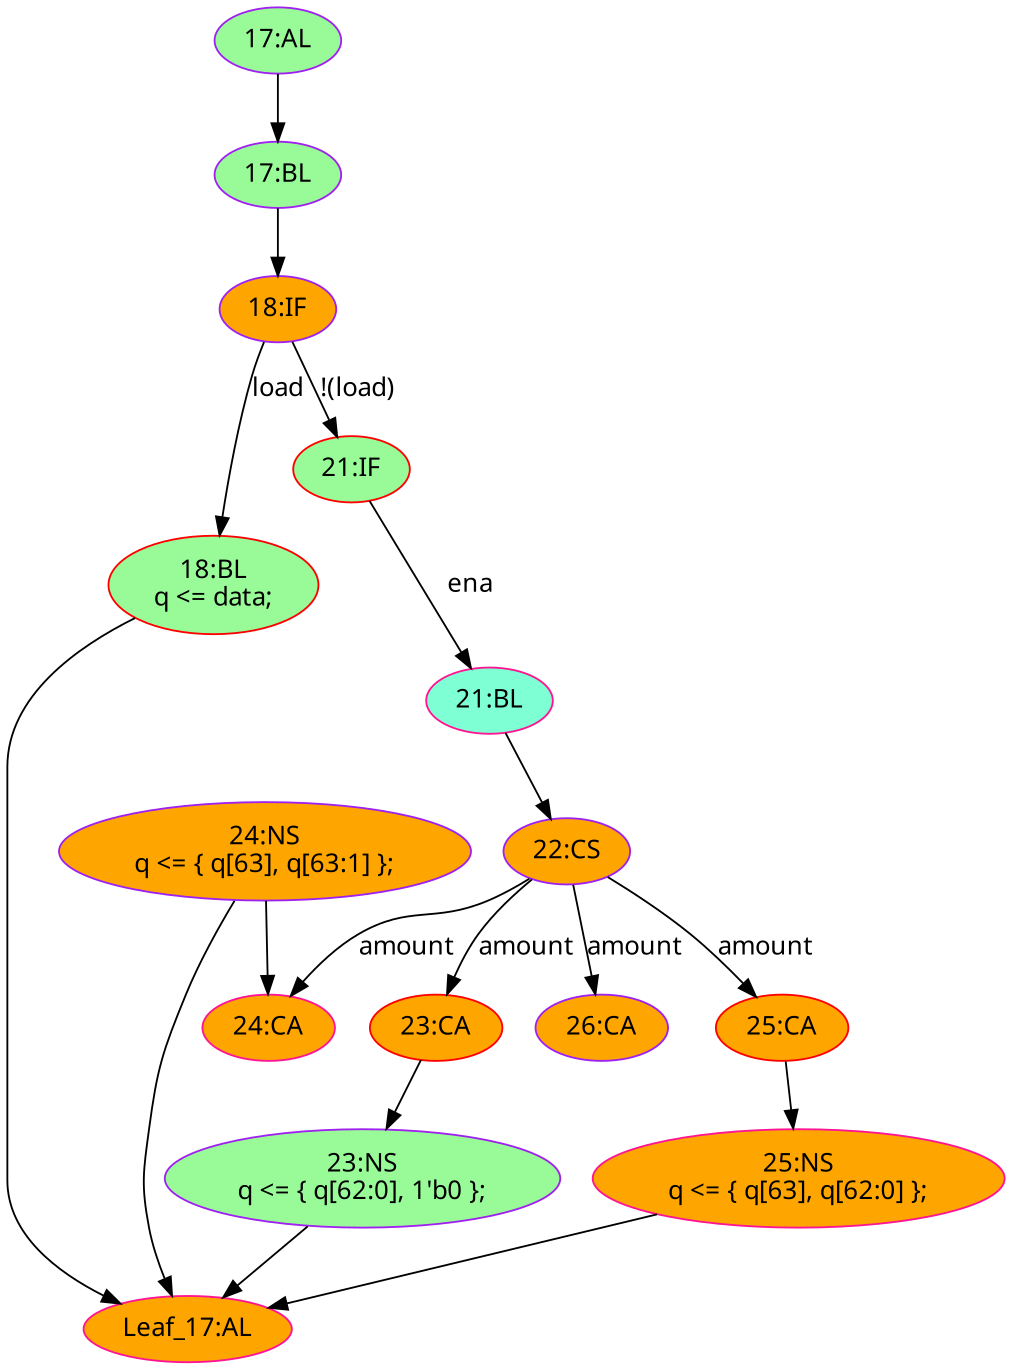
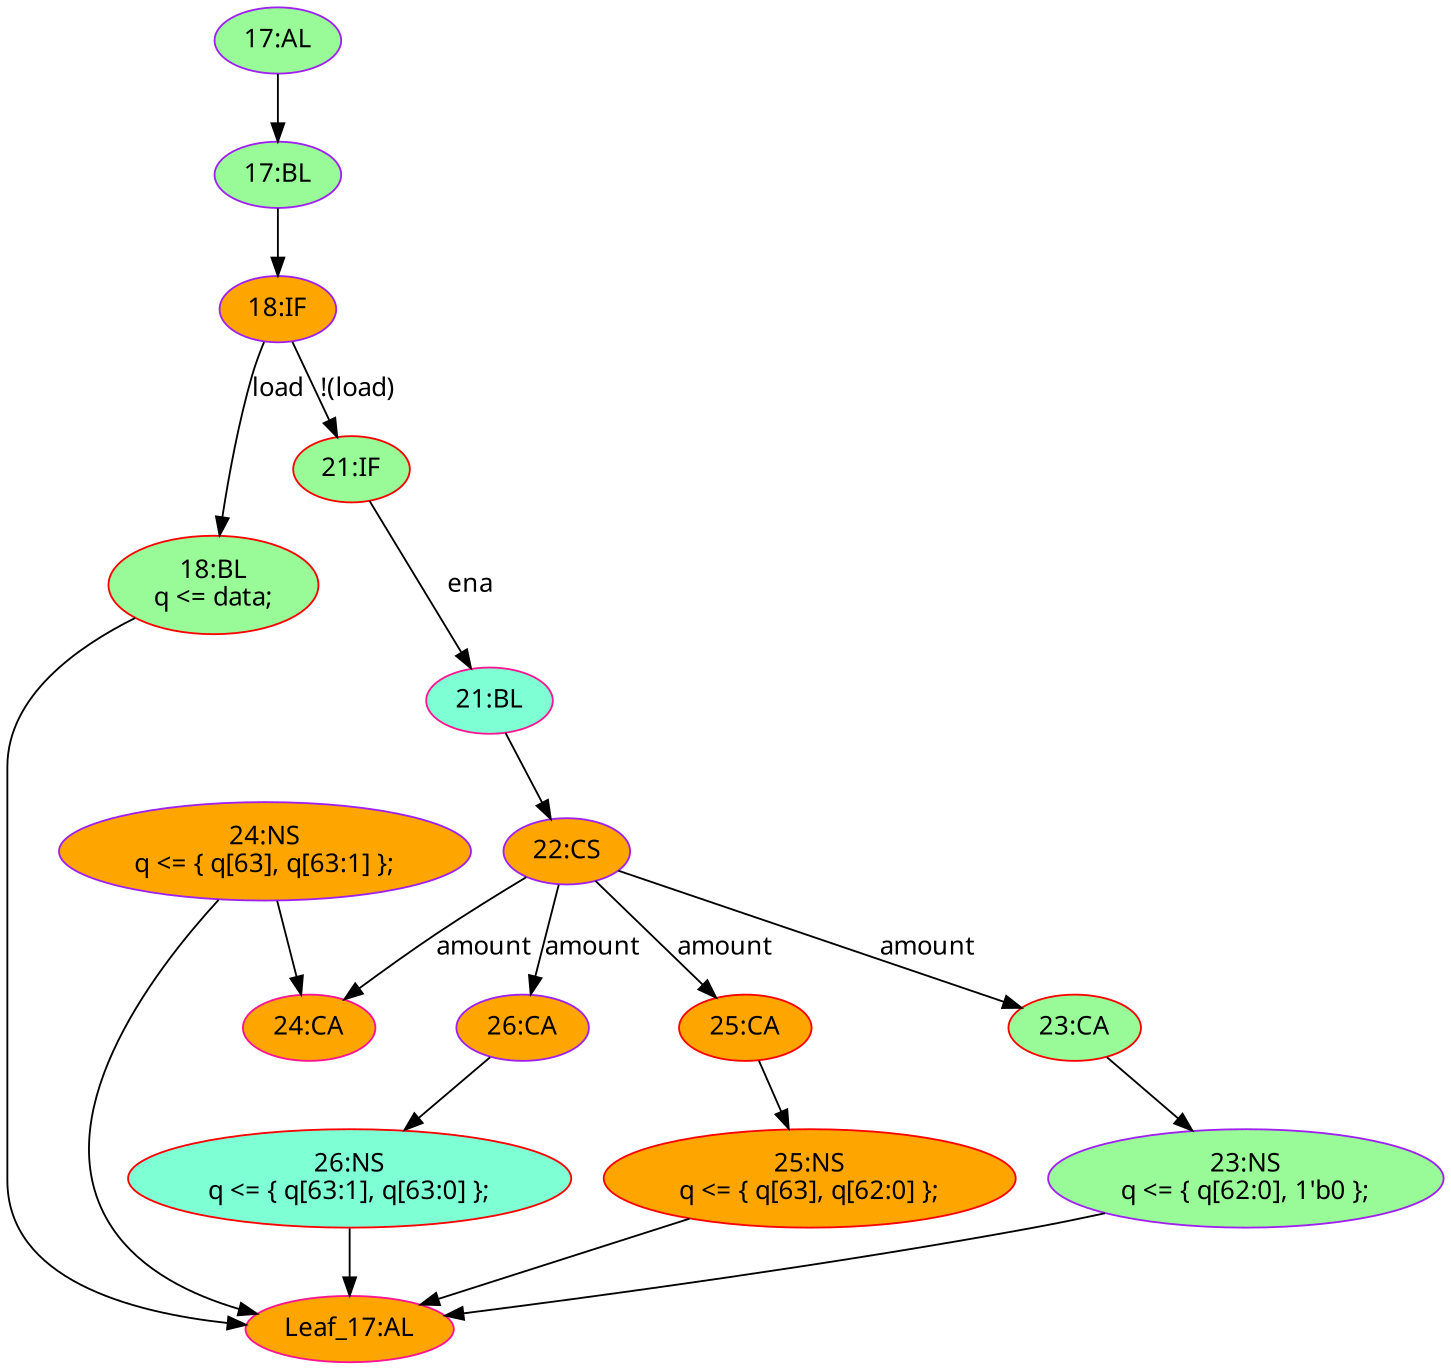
node "23:CA": fillcolor orange -> palegreen
node "26:NS q <= { q[63:1], q[63:0] };": added
node "25:NS q <= { q[63], q[62:0] };": color deeppink -> red
